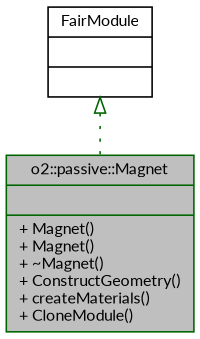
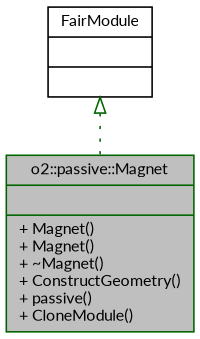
node "o2::passive::Magnet": text "+ createMaterials()" -> "+ passive()"
